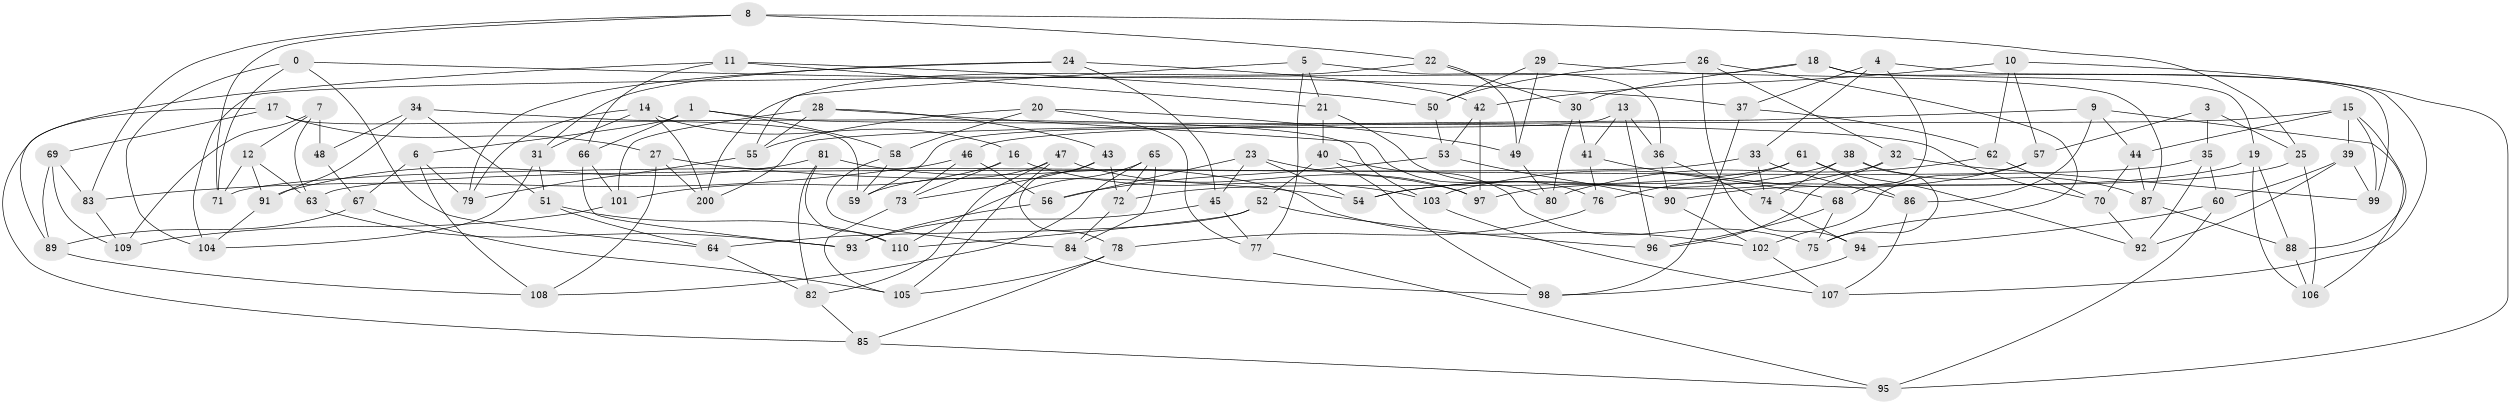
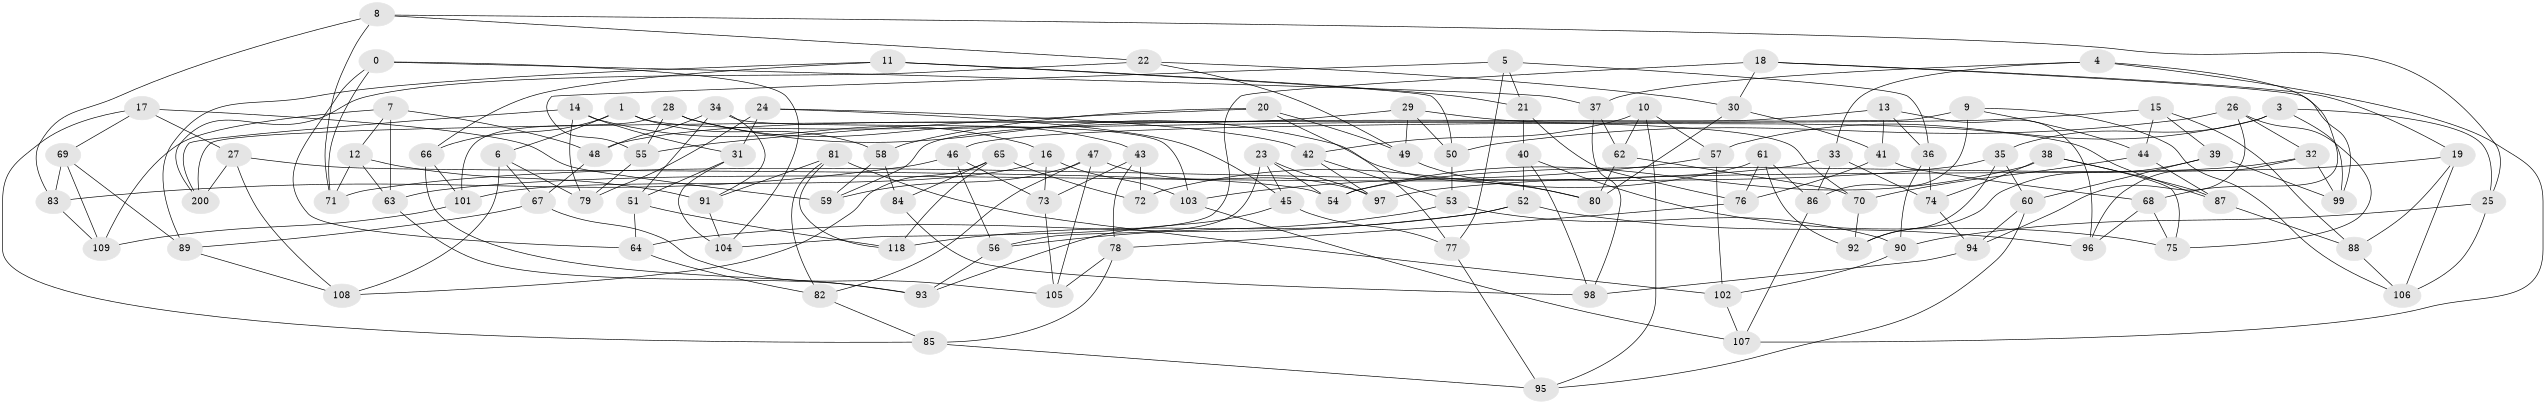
edge "29" -- "48": added
edge "15" -- "99": now "3" -- "99"
edge "72" -- "84": removed
node "110": label "110" -> "118"
